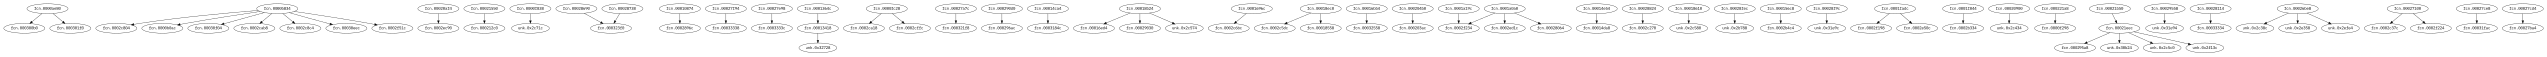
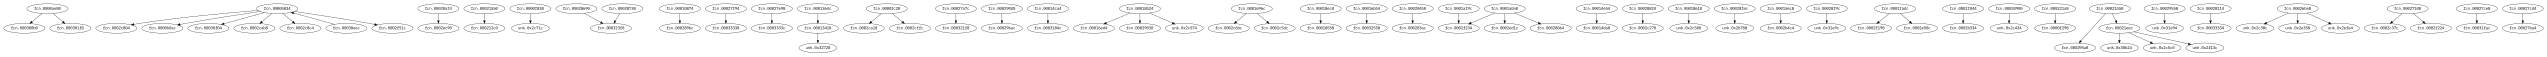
edge "fcn.0000b834" -> "fcn.00030eec": reversed
edge "fcn.00018ec0" -> "fcn.0002c5dc": now "fcn.0001696c" -> "fcn.0002c5dc"
edge "fcn.00021eec" -> "fcn.000295a8": now "fcn.00021b50" -> "fcn.000295a8"
